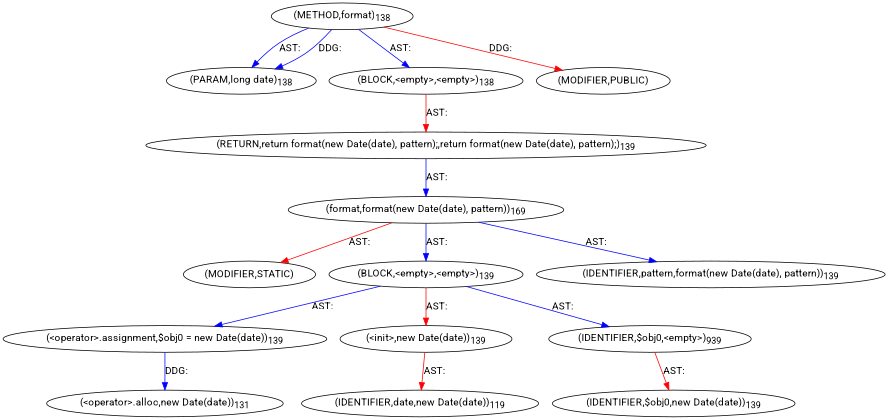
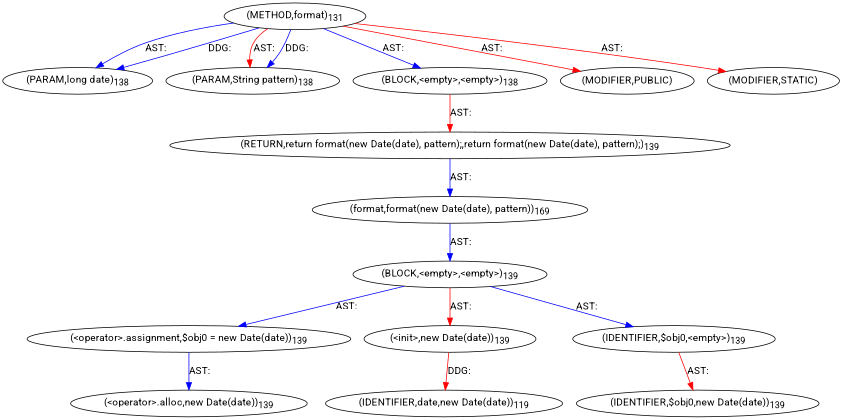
node "(METHOD,format)": text "138" -> "131"
edge "(METHOD,format)" -> "(MODIFIER,PUBLIC)": label "DDG: " -> "AST: "
node "(PARAM,String pattern)": added
edge "(format,format(new Date(date), pattern))" -> "(MODIFIER,STATIC)": now "(METHOD,format)" -> "(MODIFIER,STATIC)"
node "(IDENTIFIER,pattern,format(new Date(date), pattern))": removed
node "(IDENTIFIER,$obj0,<empty>)": text "939" -> "139"
edge "(<operator>.assignment,$obj0 = new Date(date))" -> "(<operator>.alloc,new Date(date))": label "DDG: " -> "AST: "
edge "(<init>,new Date(date))" -> "(IDENTIFIER,date,new Date(date))": label "AST: " -> "DDG: "
node "(<operator>.alloc,new Date(date))": text "131" -> "139"
